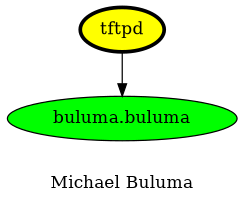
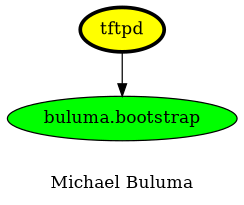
node "buluma.buluma": label "buluma.buluma" -> "buluma.bootstrap"
